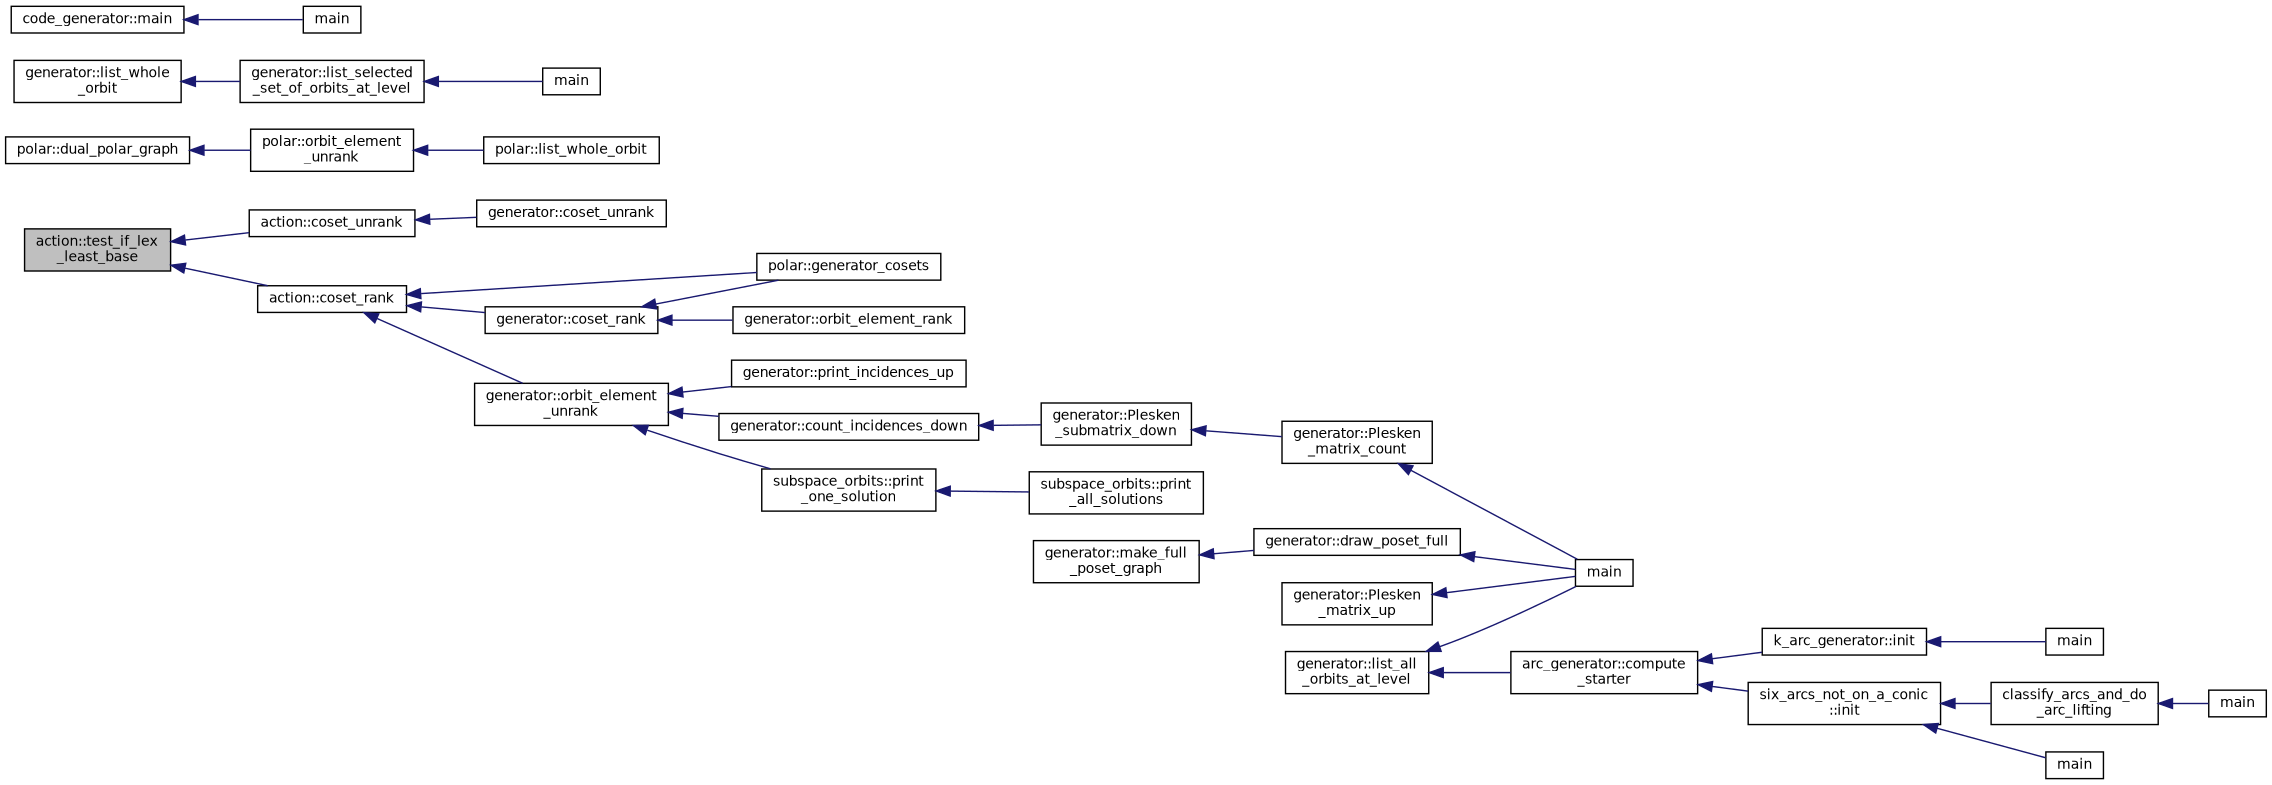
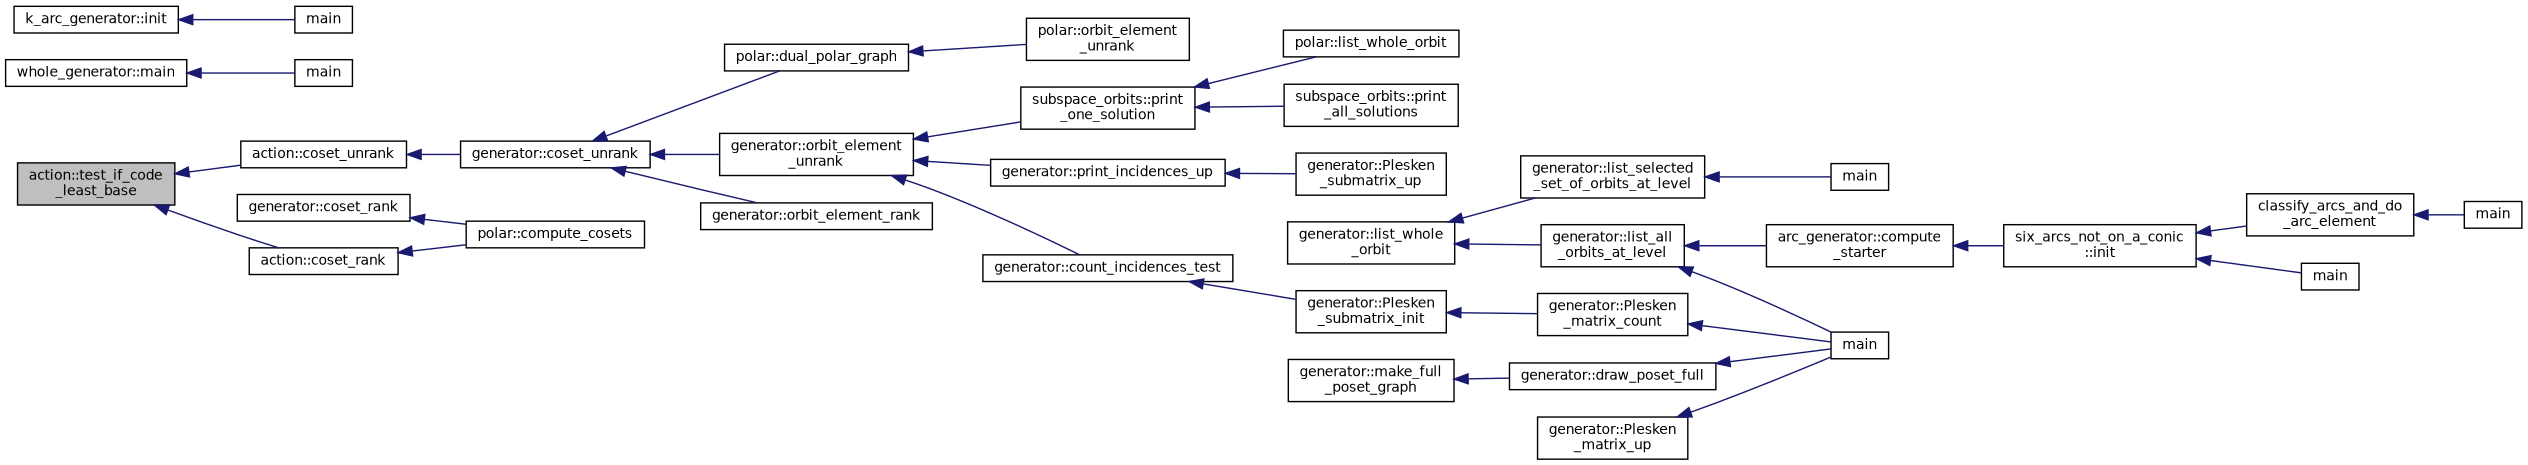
node "code_generator::main": label "code_generator::main" -> "whole_generator::main"
edge "polar::dual_polar_graph" -> "generator::coset_unrank": added
edge "polar::list_whole_orbit" -> "polar::orbit_element _unrank": now "polar::list_whole_orbit" -> "subspace_orbits::print _one_solution"
node "generator::Plesken _submatrix_up": added
edge "generator::list_all _orbits_at_level" -> "generator::list_whole _orbit": added
node "action::test_if_lex _least_base": label "action::test_if_lex _least_base" -> "action::test_if_code _least_base"
node "polar::generator_cosets": label "polar::generator_cosets" -> "polar::compute_cosets"
edge "generator::coset_rank" -> "action::coset_rank": removed
edge "generator::orbit_element_rank" -> "generator::coset_rank": now "generator::orbit_element_rank" -> "generator::coset_unrank"
edge "generator::orbit_element _unrank" -> "action::coset_rank": now "generator::orbit_element _unrank" -> "generator::coset_unrank"
node "generator::Plesken _submatrix_down": label "generator::Plesken _submatrix_down" -> "generator::Plesken _submatrix_init"
node "generator::count_incidences_down": label "generator::count_incidences_down" -> "generator::count_incidences_test"
edge "k_arc_generator::init" -> "arc_generator::compute _starter": removed
node "classify_arcs_and_do _arc_lifting": label "classify_arcs_and_do _arc_lifting" -> "classify_arcs_and_do _arc_element"
